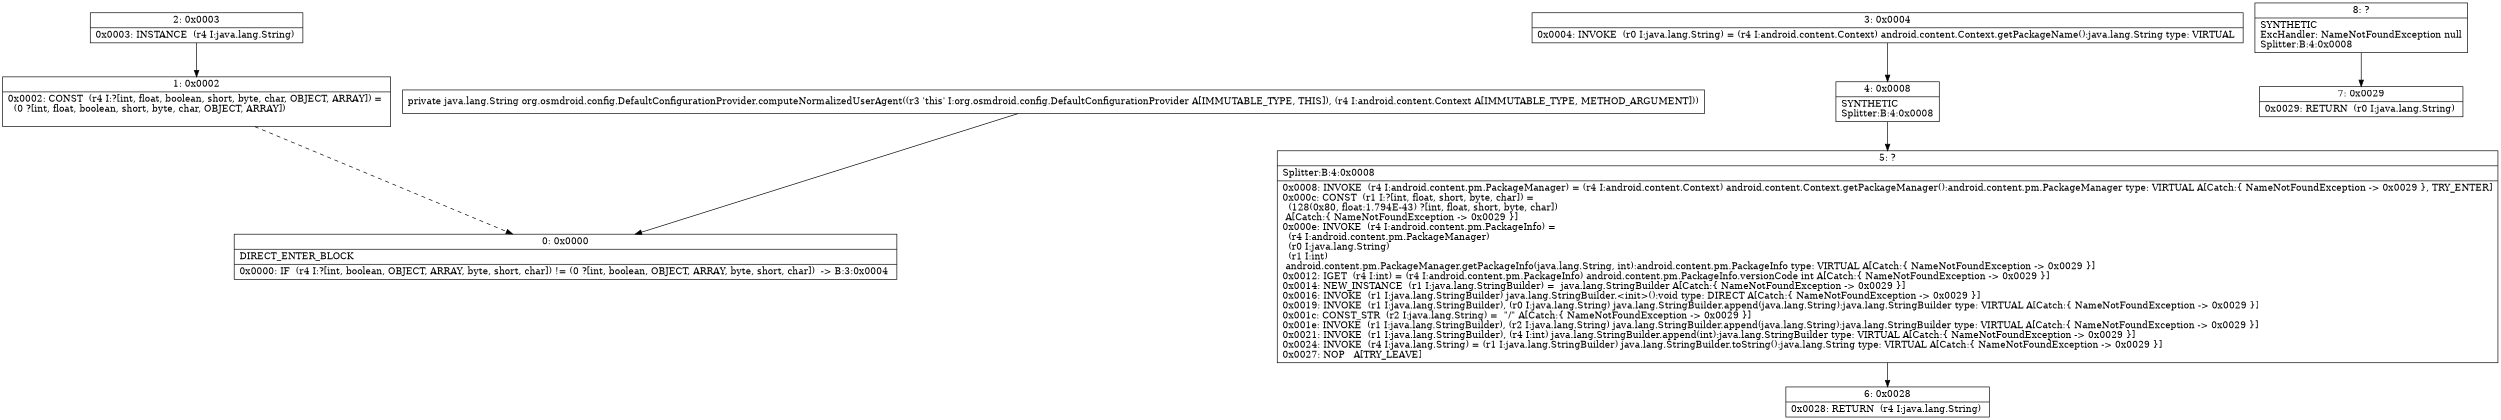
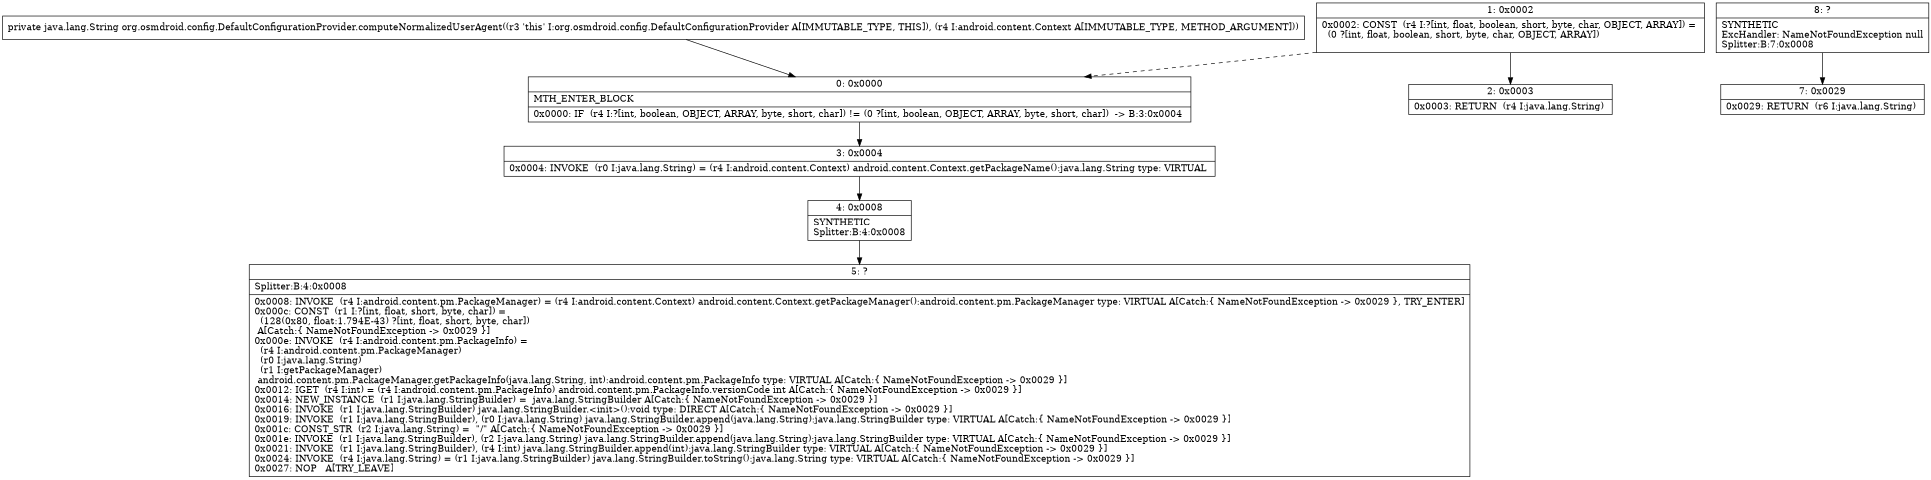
node "2: 0x0003": text "0x0003: INSTANCE  (r4 I:java.lang.String)" -> "0x0003: RETURN  (r4 I:java.lang.String)"
node "8: ?": text "Splitter:B:4:0x0008" -> "Splitter:B:7:0x0008"
edge "2: 0x0003" -> "1: 0x0002": reversed
node "7: 0x0029": text "0x0029: RETURN  (r0 I:java.lang.String)" -> "0x0029: RETURN  (r6 I:java.lang.String)"
edge "0: 0x0000" -> "3: 0x0004": added
node "0: 0x0000": text "DIRECT_ENTER_BLOCK" -> "MTH_ENTER_BLOCK"
node "5: ?": text "(r1 I:int)" -> "(r1 I:getPackageManager)"
node "6: 0x0028": removed
